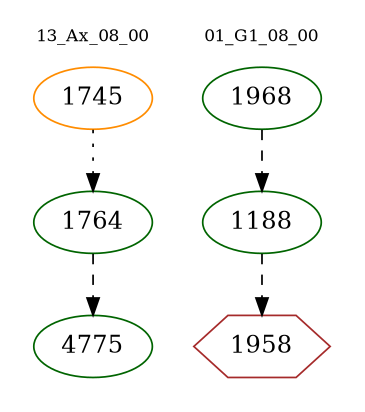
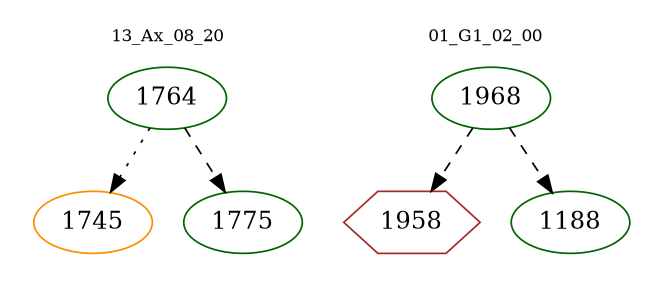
cluster "13_Ax_08_00": label "13_Ax_08_00" -> "13_Ax_08_20"
cluster "01_G1_08_00": label "01_G1_08_00" -> "01_G1_02_00"
edge "1745" -> "1764": reversed
edge "1188" -> "1958": now "1968" -> "1958"
node "4775": label "4775" -> "1775"
